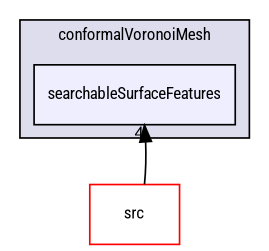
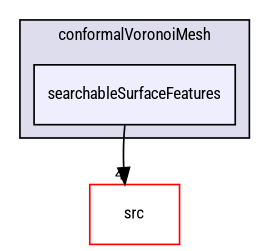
edge "src" -> "searchableSurfaceFeatures": reversed
